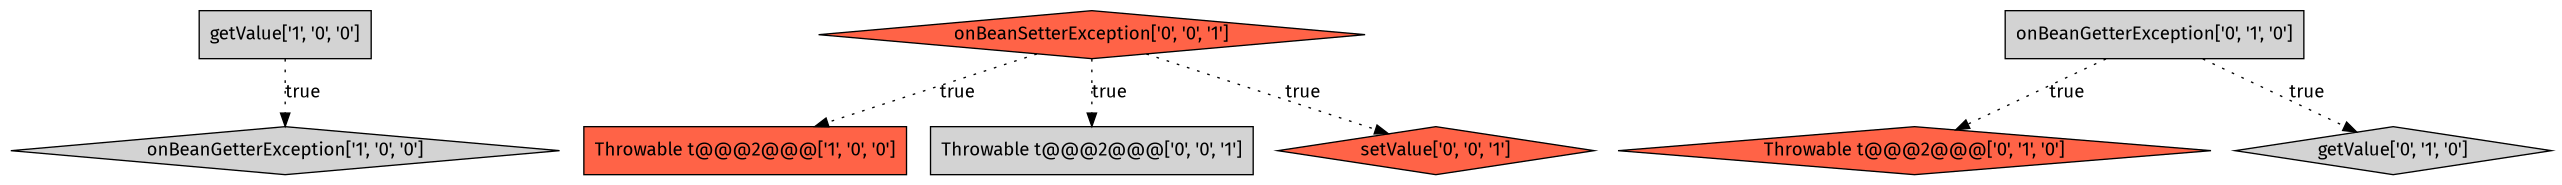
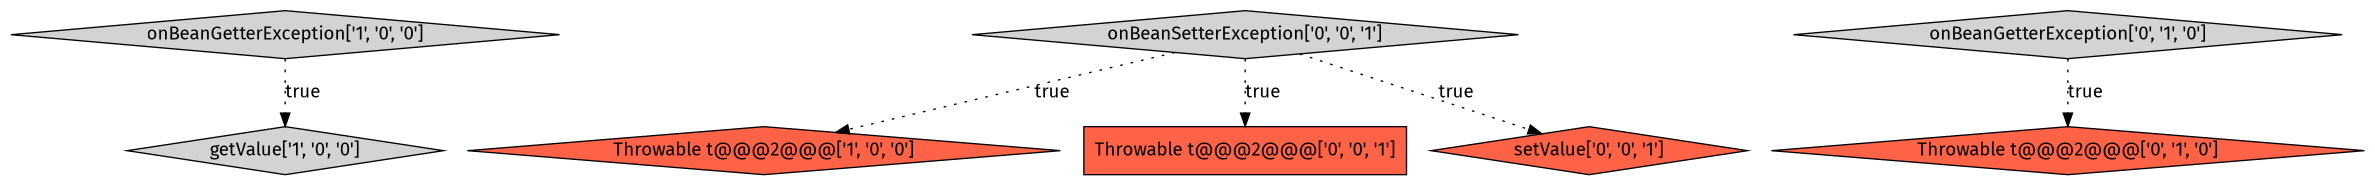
node "getValue['1', '0', '0']": shape box -> diamond
node "onBeanSetterException['0', '0', '1']": fillcolor tomato -> lightgray
node "onBeanGetterException['0', '1', '0']": shape box -> diamond
edge "getValue['1', '0', '0']" -> "onBeanGetterException['1', '0', '0']": reversed
node "Throwable t@@@2@@@['1', '0', '0']": shape box -> diamond
node "Throwable t@@@2@@@['0', '0', '1']": fillcolor lightgray -> tomato
node "getValue['0', '1', '0']": removed
